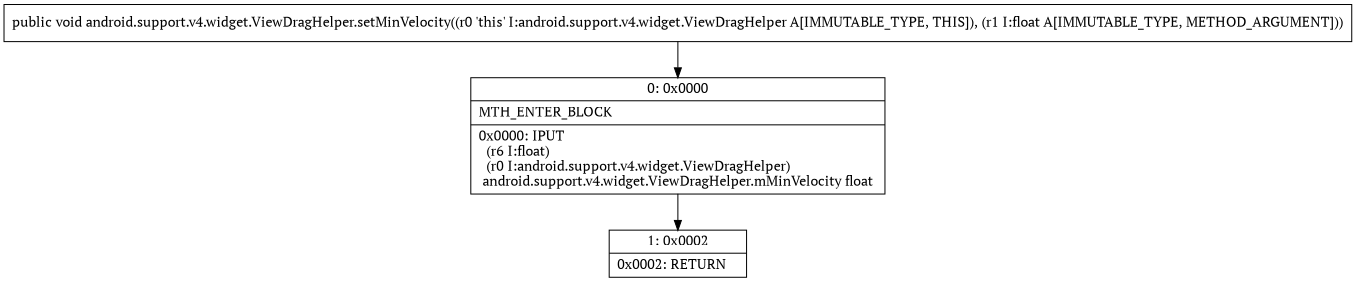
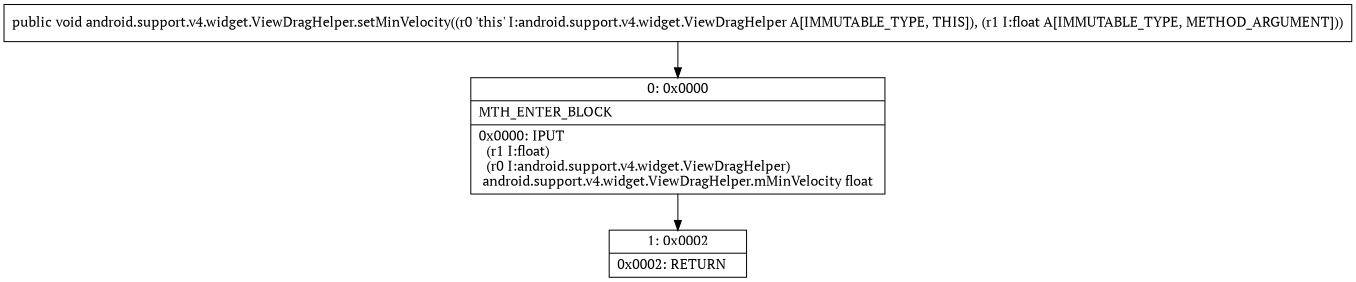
node "0: 0x0000": text "(r6 I:float)" -> "(r1 I:float)"
